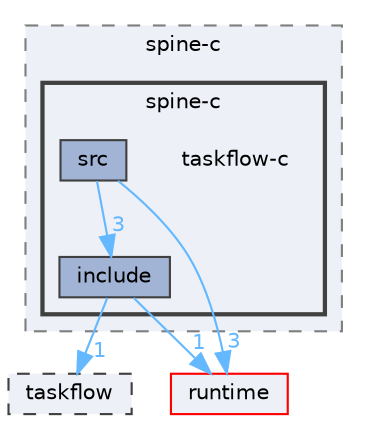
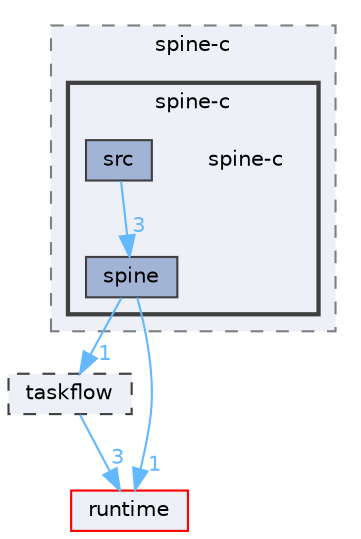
node "taskflow-c": label "taskflow-c" -> "spine-c"
edge "src" -> "runtime": now "taskflow" -> "runtime"
node "include": label "include" -> "spine"
